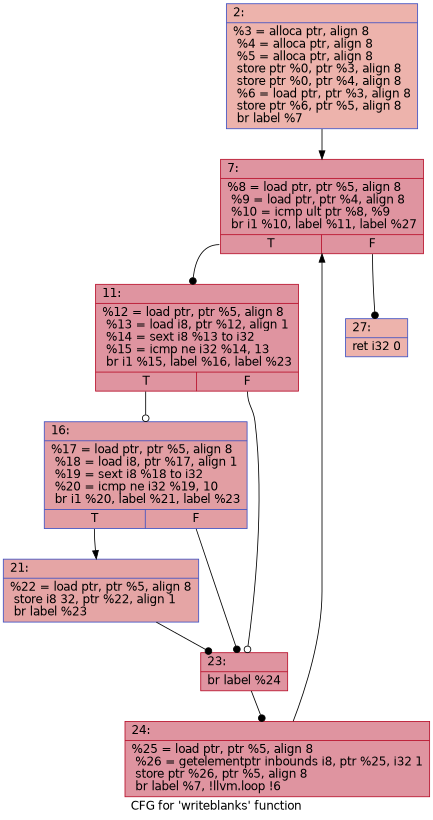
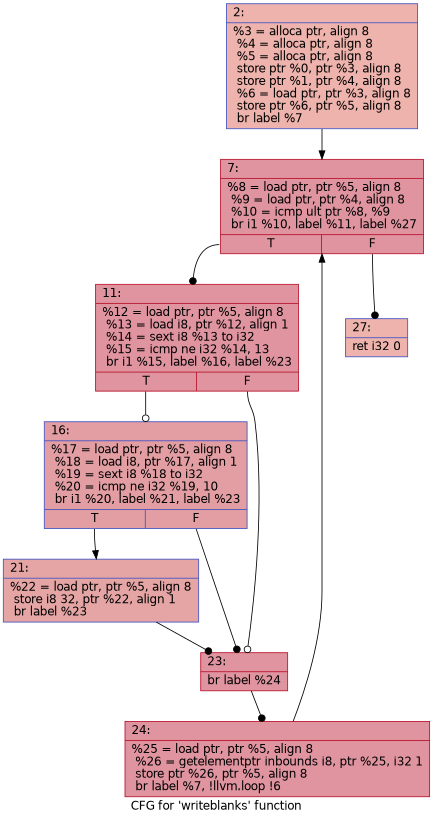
node "2:": text "store ptr %0, ptr %4, align 8" -> "store ptr %1, ptr %4, align 8"
